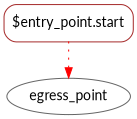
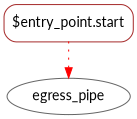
node "egress_point": label "egress_point" -> "egress_pipe"
